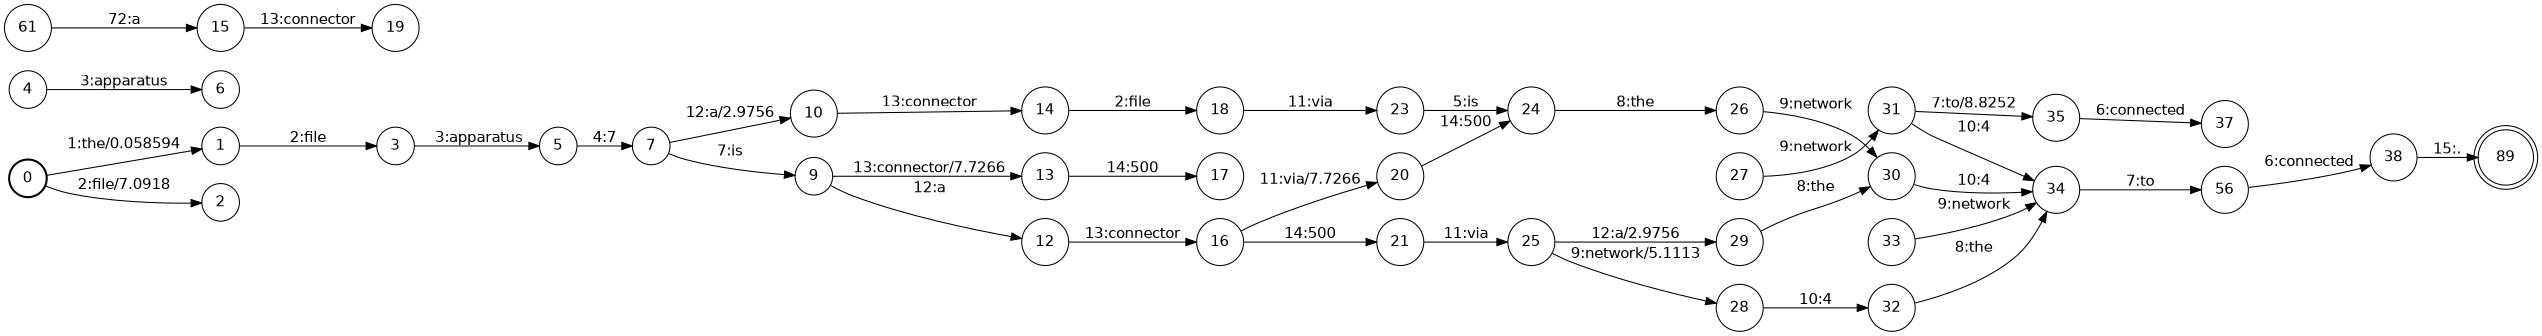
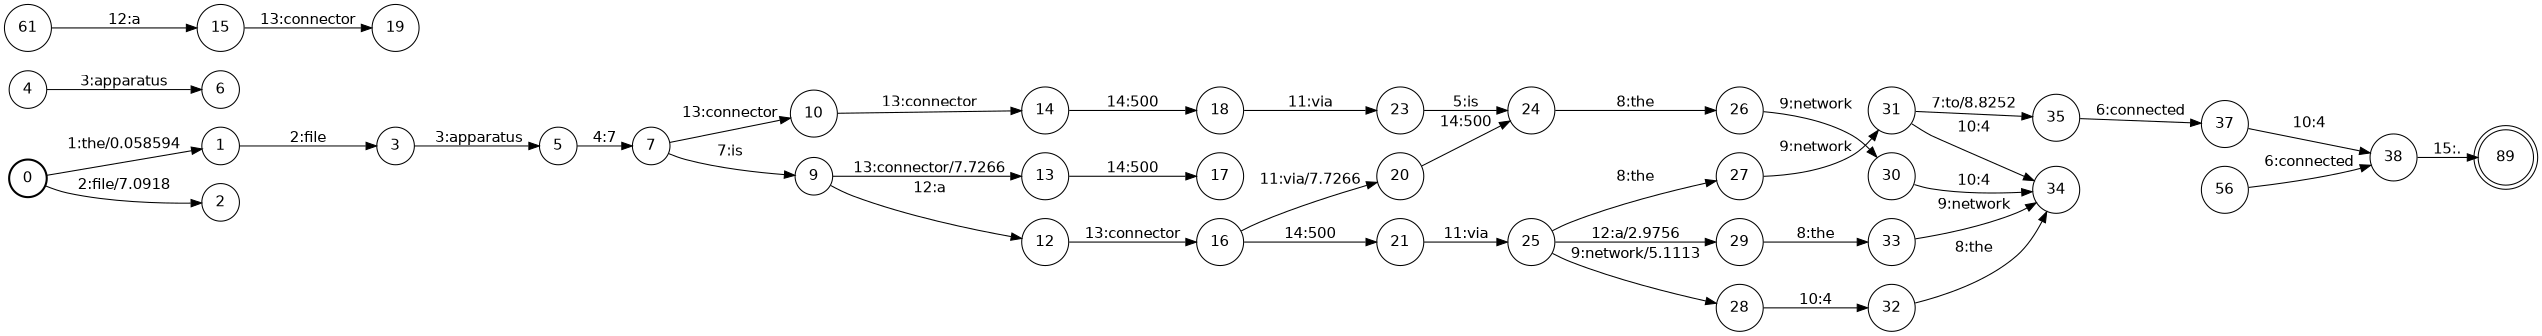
edge "61" -> "15": label "72:a" -> "12:a"
edge "14" -> "18": label "2:file" -> "14:500"
edge "7" -> "10": label "12:a/2.9756" -> "13:connector"
edge "37" -> "38": added, label "10:4"
edge "34" -> "56": removed, label "7:to"
edge "25" -> "27": added, label "8:the"
edge "29" -> "30": now "29" -> "33"
